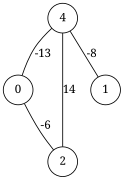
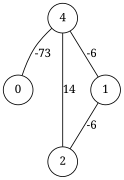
edge "4" -- "0": label "-13" -> "-73"
edge "4" -- "1": label "-8" -> "-6"
edge "0" -- "2": now "1" -- "2"
